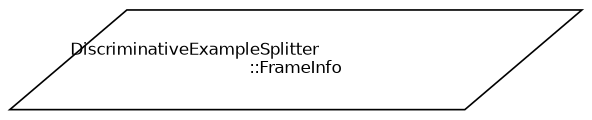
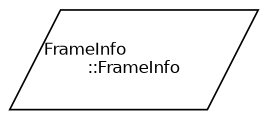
node "DiscriminativeExampleSplitter ::FrameInfo": label "DiscriminativeExampleSplitter ::FrameInfo" -> "FrameInfo ::FrameInfo"
